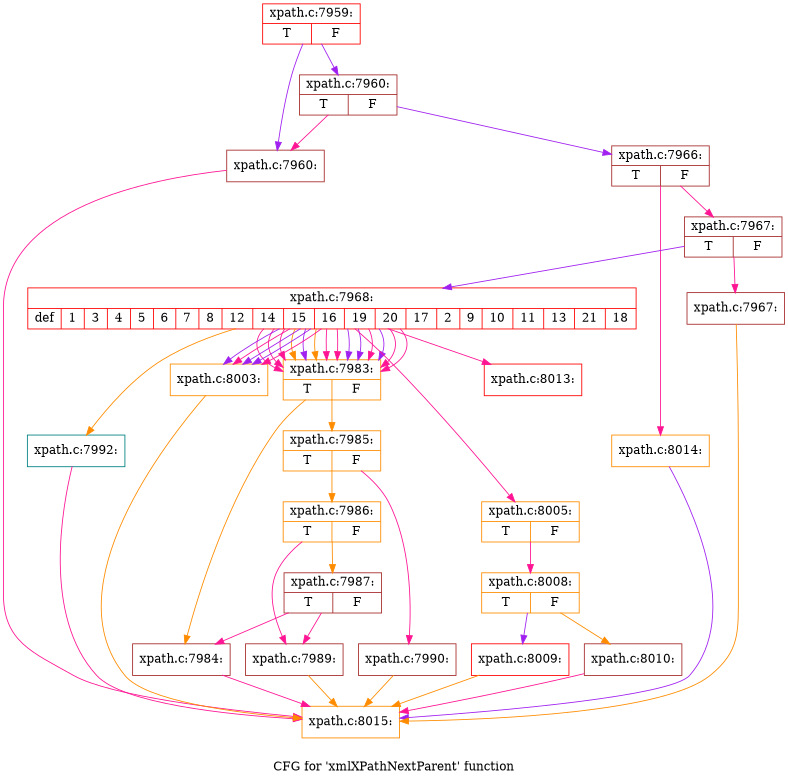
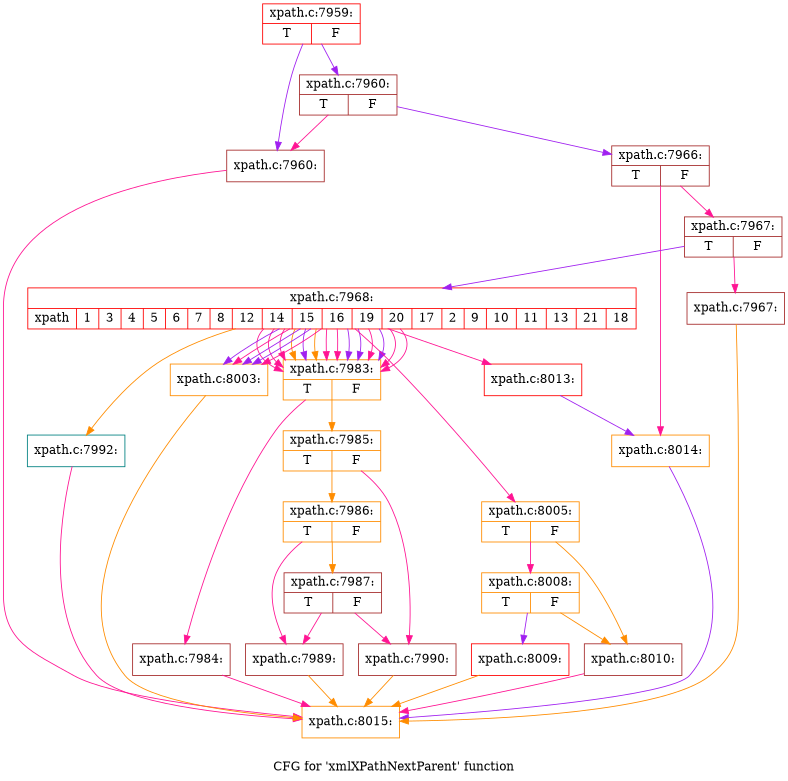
node "xpath.c:7968:": text "def" -> "xpath"
edge "xpath.c:8013:" -> "xpath.c:8014:": added
edge "xpath.c:7983:" -> "xpath.c:7984:": color darkorange -> deeppink
edge "xpath.c:8005:" -> "xpath.c:8010:": added
edge "xpath.c:7987:" -> "xpath.c:7984:": now "xpath.c:7987:" -> "xpath.c:7990:"
